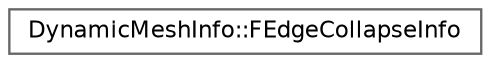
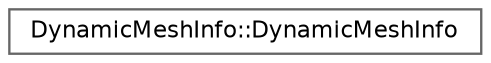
node "DynamicMeshInfo::FEdgeCollapseInfo": label "DynamicMeshInfo::FEdgeCollapseInfo" -> "DynamicMeshInfo::DynamicMeshInfo"
